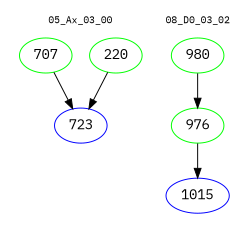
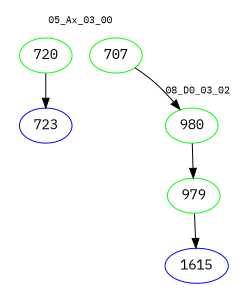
node "220": label "220" -> "720"
edge "707" -> "723": now "707" -> "980"
node "976": label "976" -> "979"
node "1015": label "1015" -> "1615"
